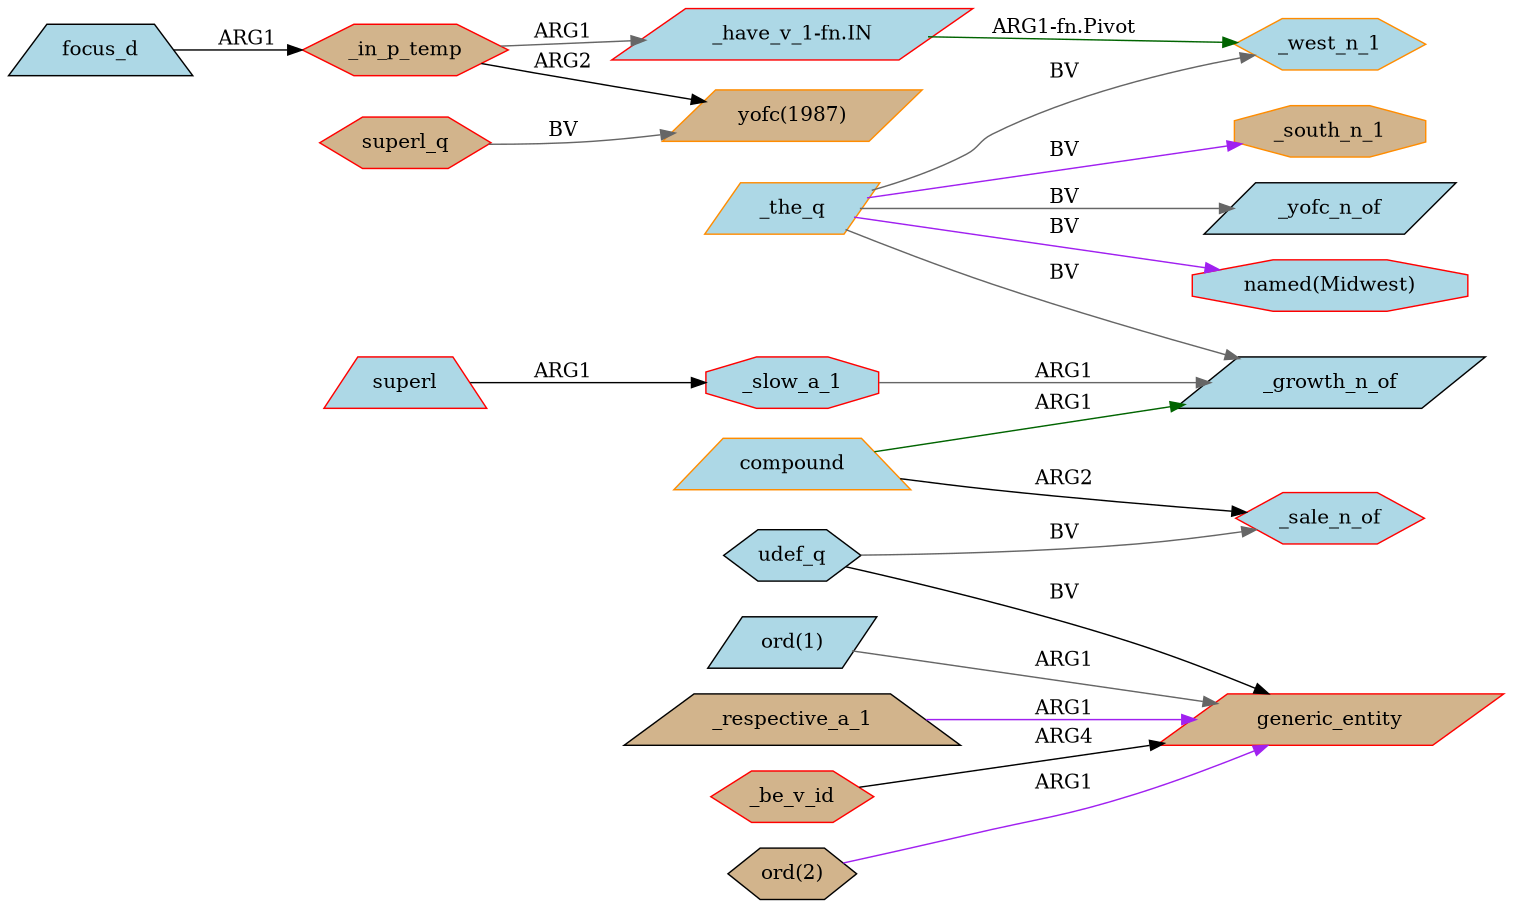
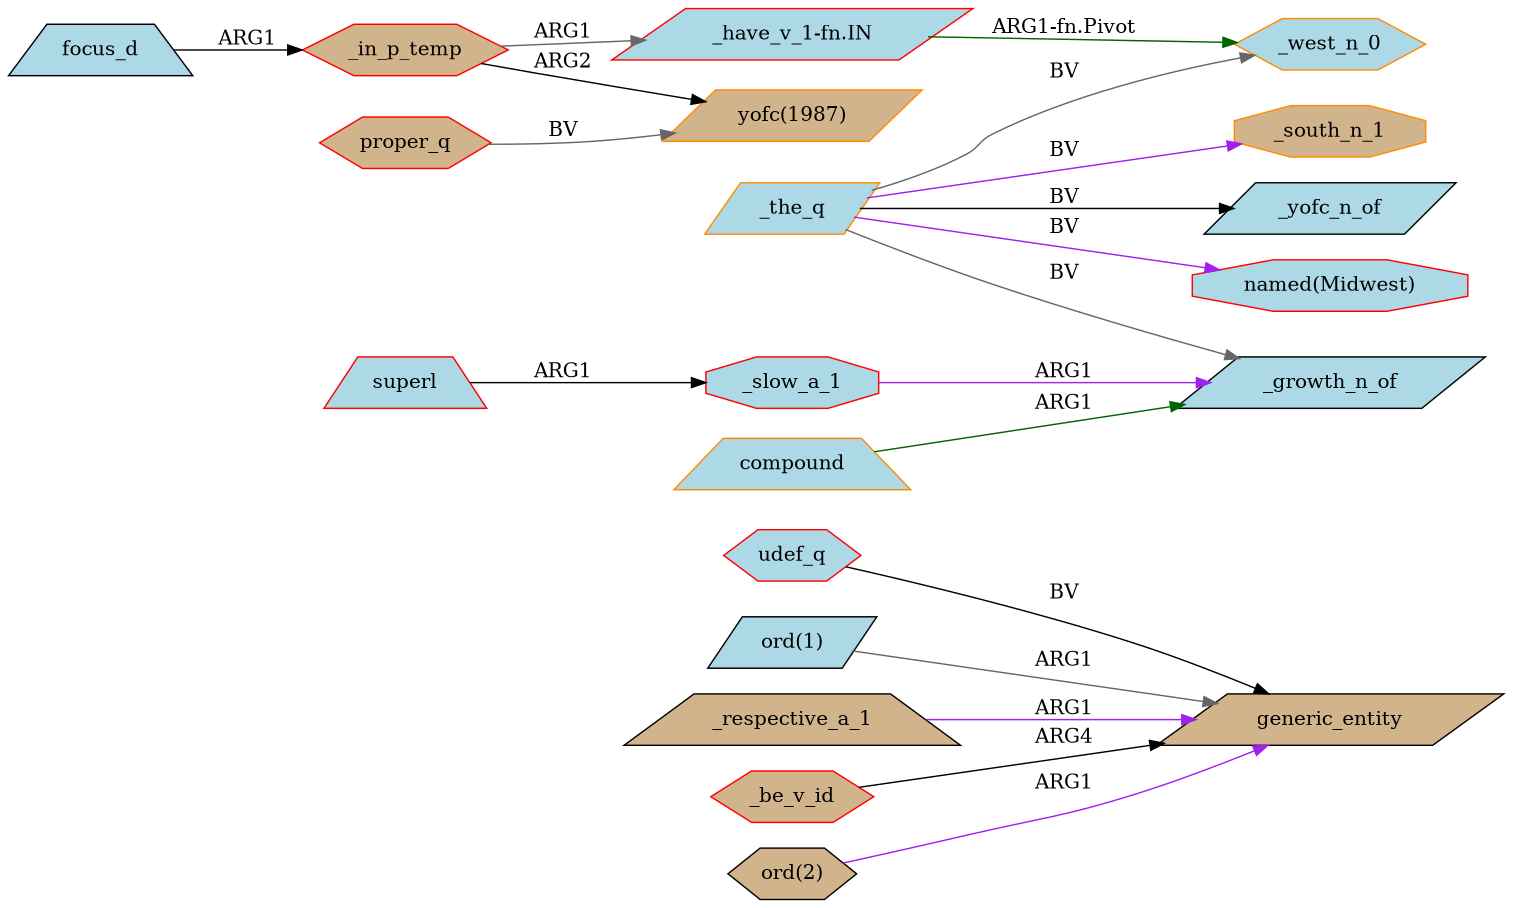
node "_west_n_1": label "_west_n_1" -> "_west_n_0"
node "superl_q": label "superl_q" -> "proper_q"
edge "_the_q" -> "_yofc_n_of": color gray40 -> black
edge "_slow_a_1" -> "_growth_n_of": color gray40 -> purple
node "_sale_n_of": removed
node "udef_q": color black -> red
node "generic_entity": color red -> black
